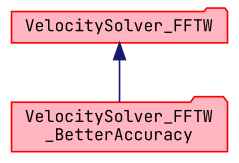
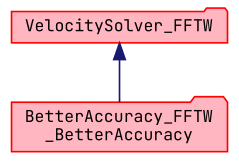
node "VelocitySolver_FFTW _BetterAccuracy": label "VelocitySolver_FFTW _BetterAccuracy" -> "BetterAccuracy_FFTW _BetterAccuracy"
